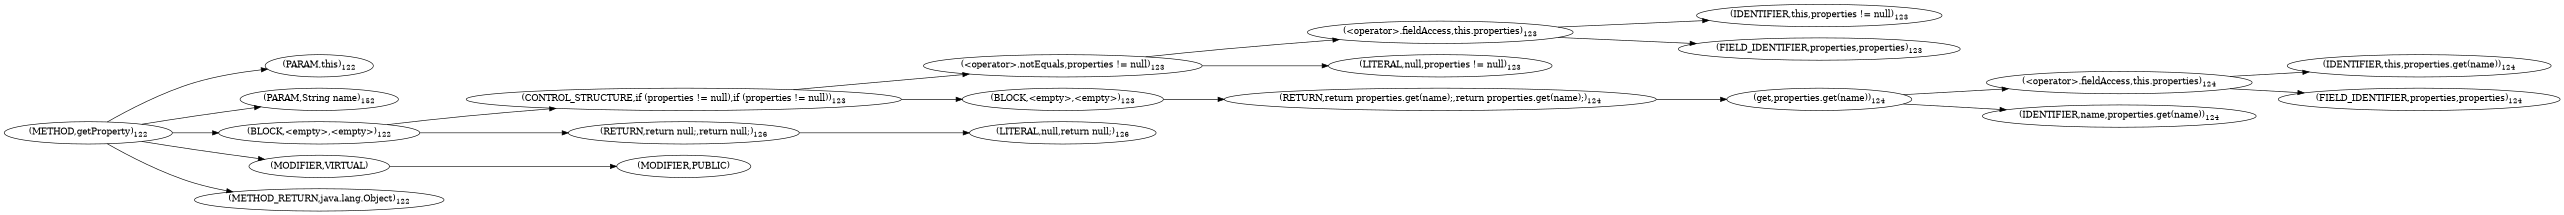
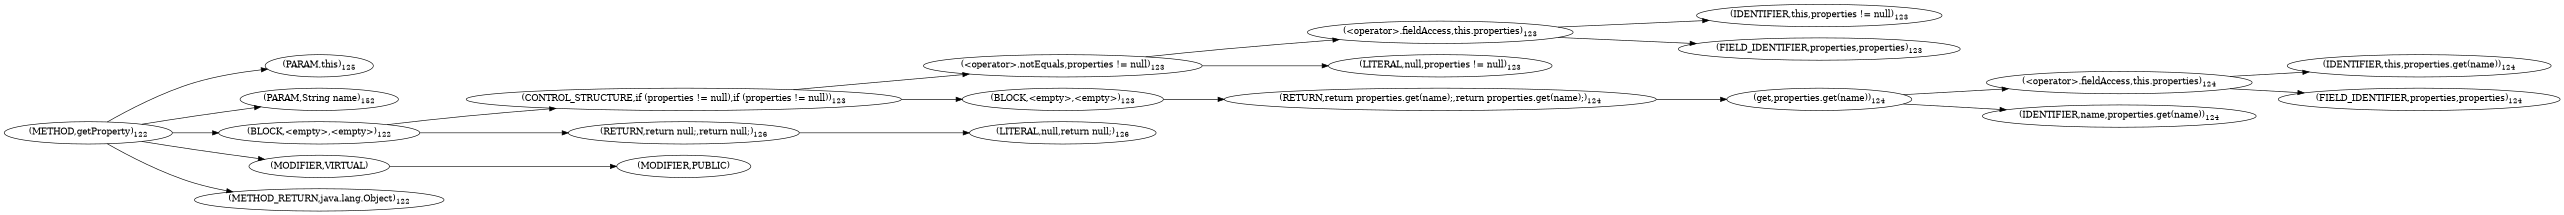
node "(PARAM,this)": text "122" -> "125"
